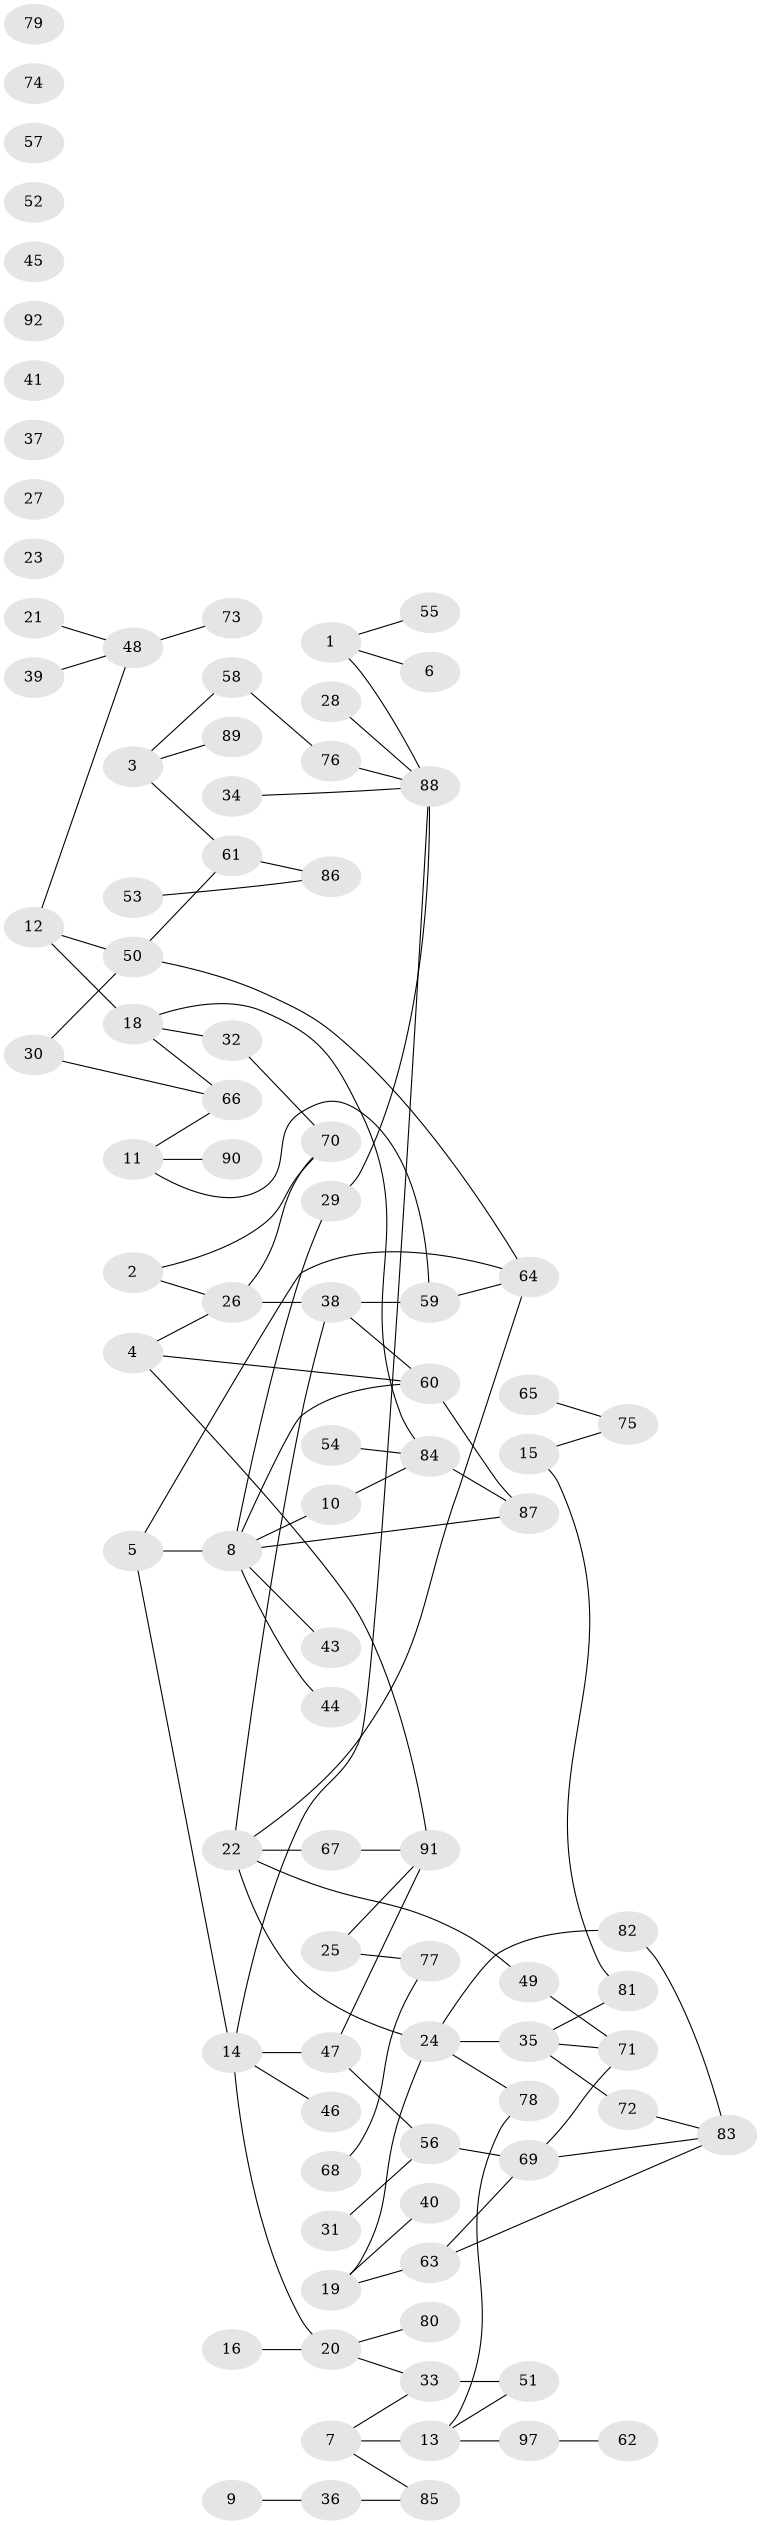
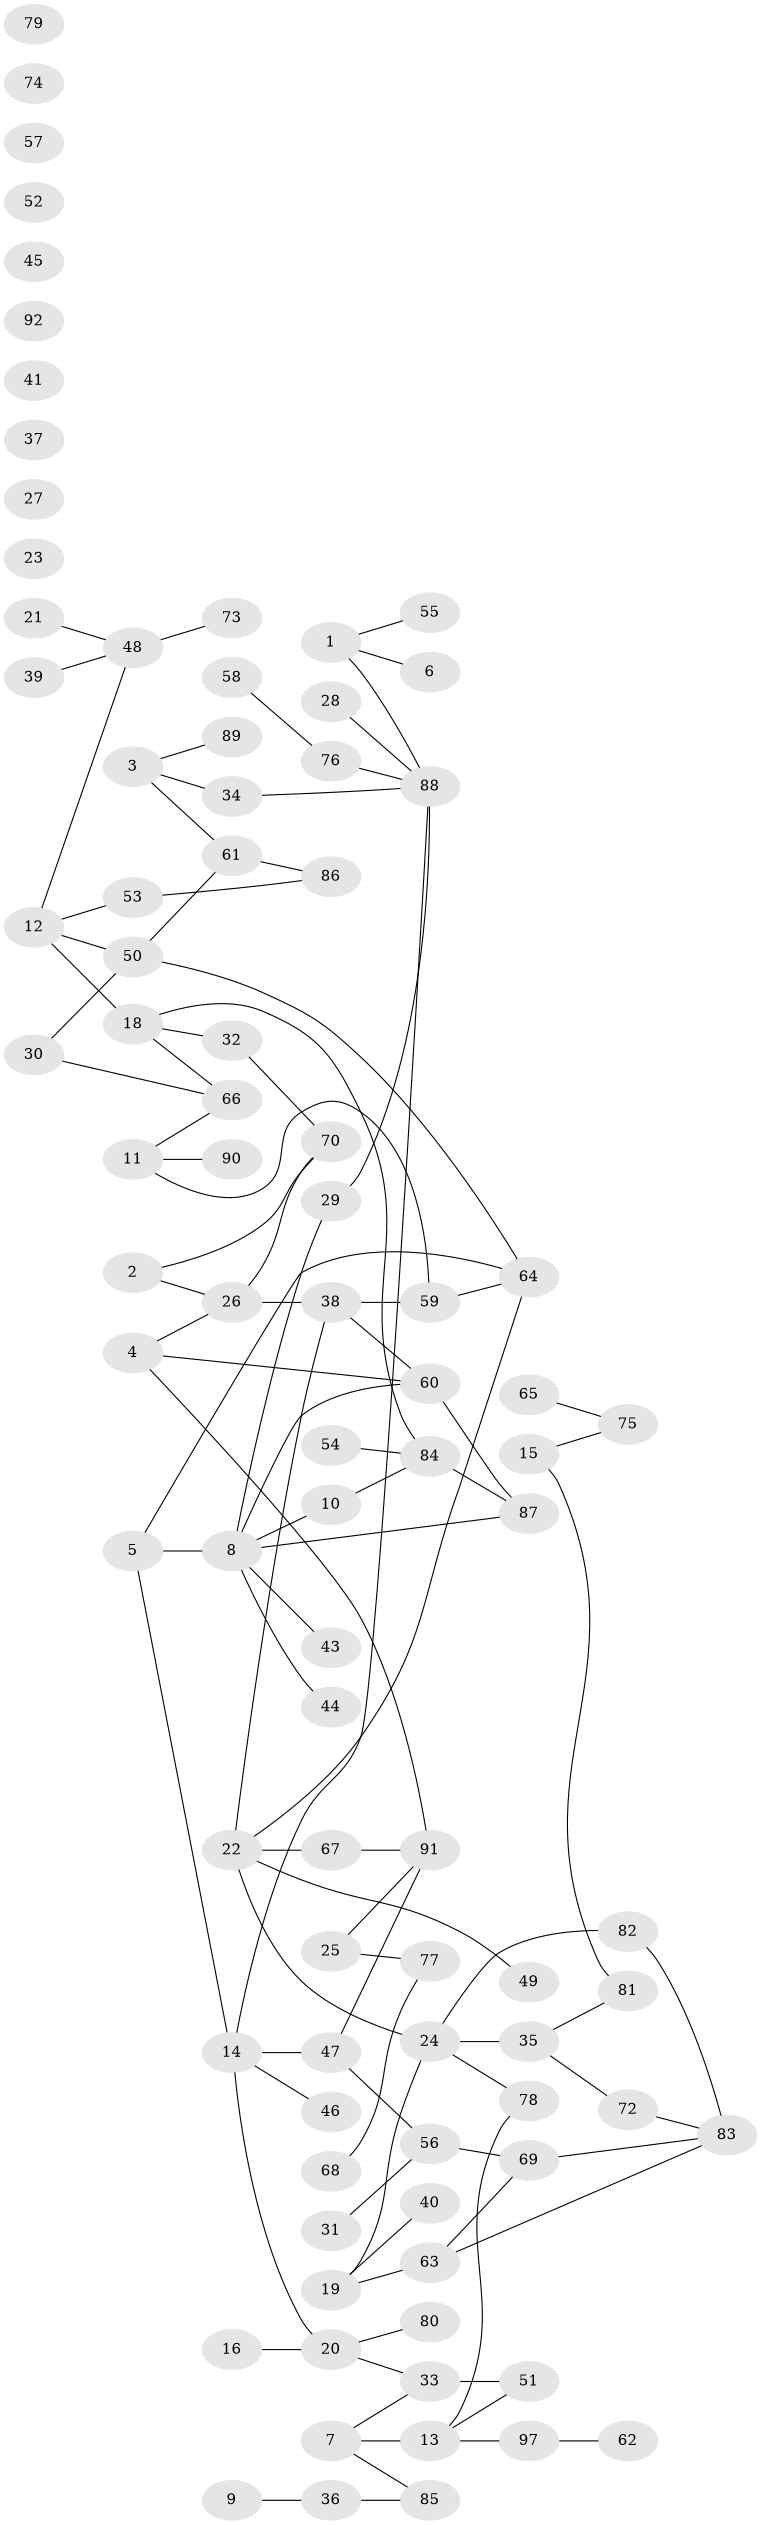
edge "58" -- "3": now "34" -- "3"
edge "53" -- "12": added
node "71": removed
